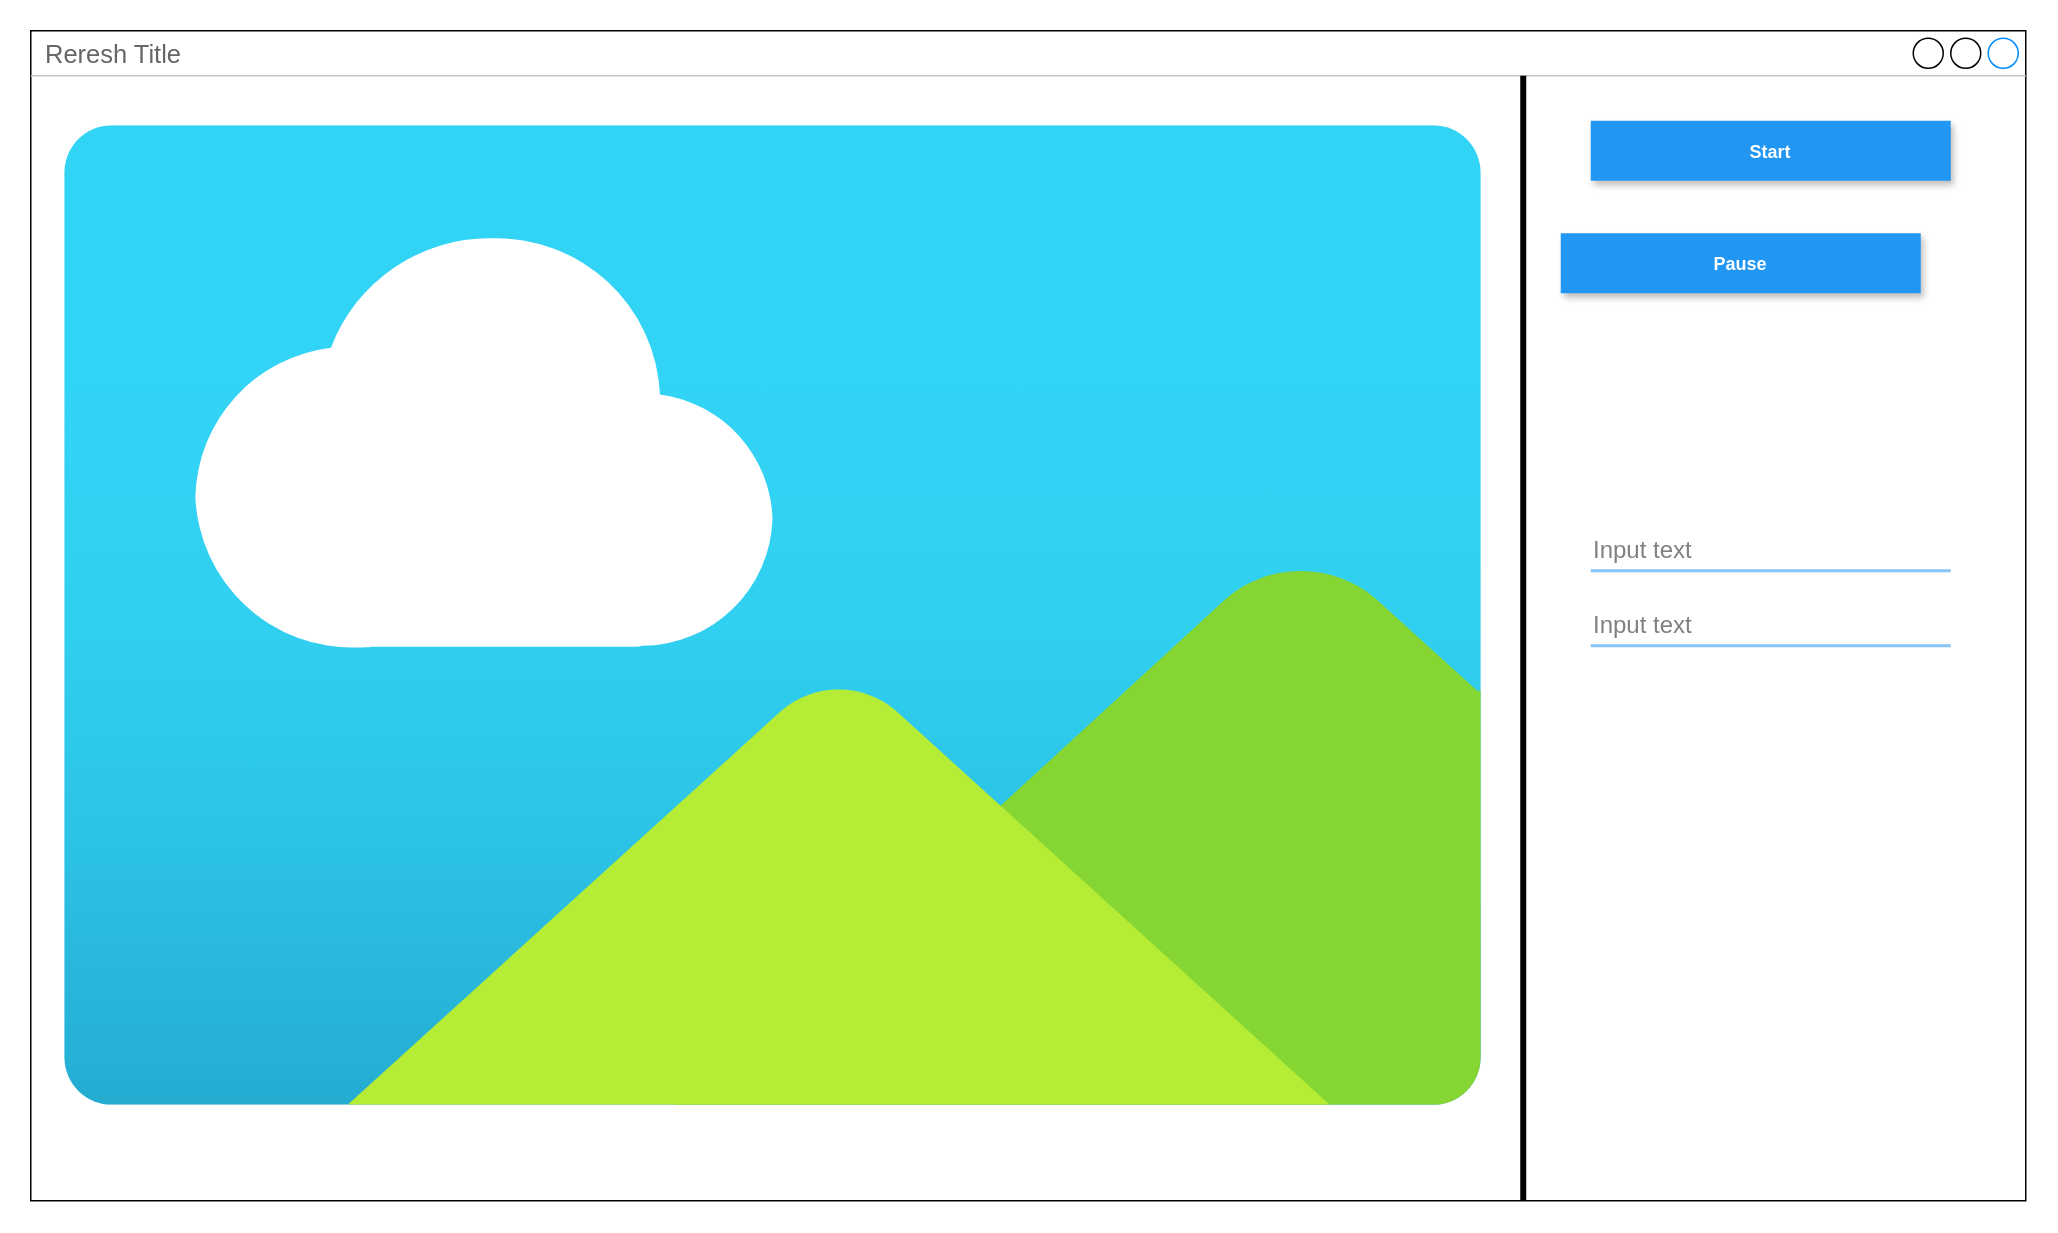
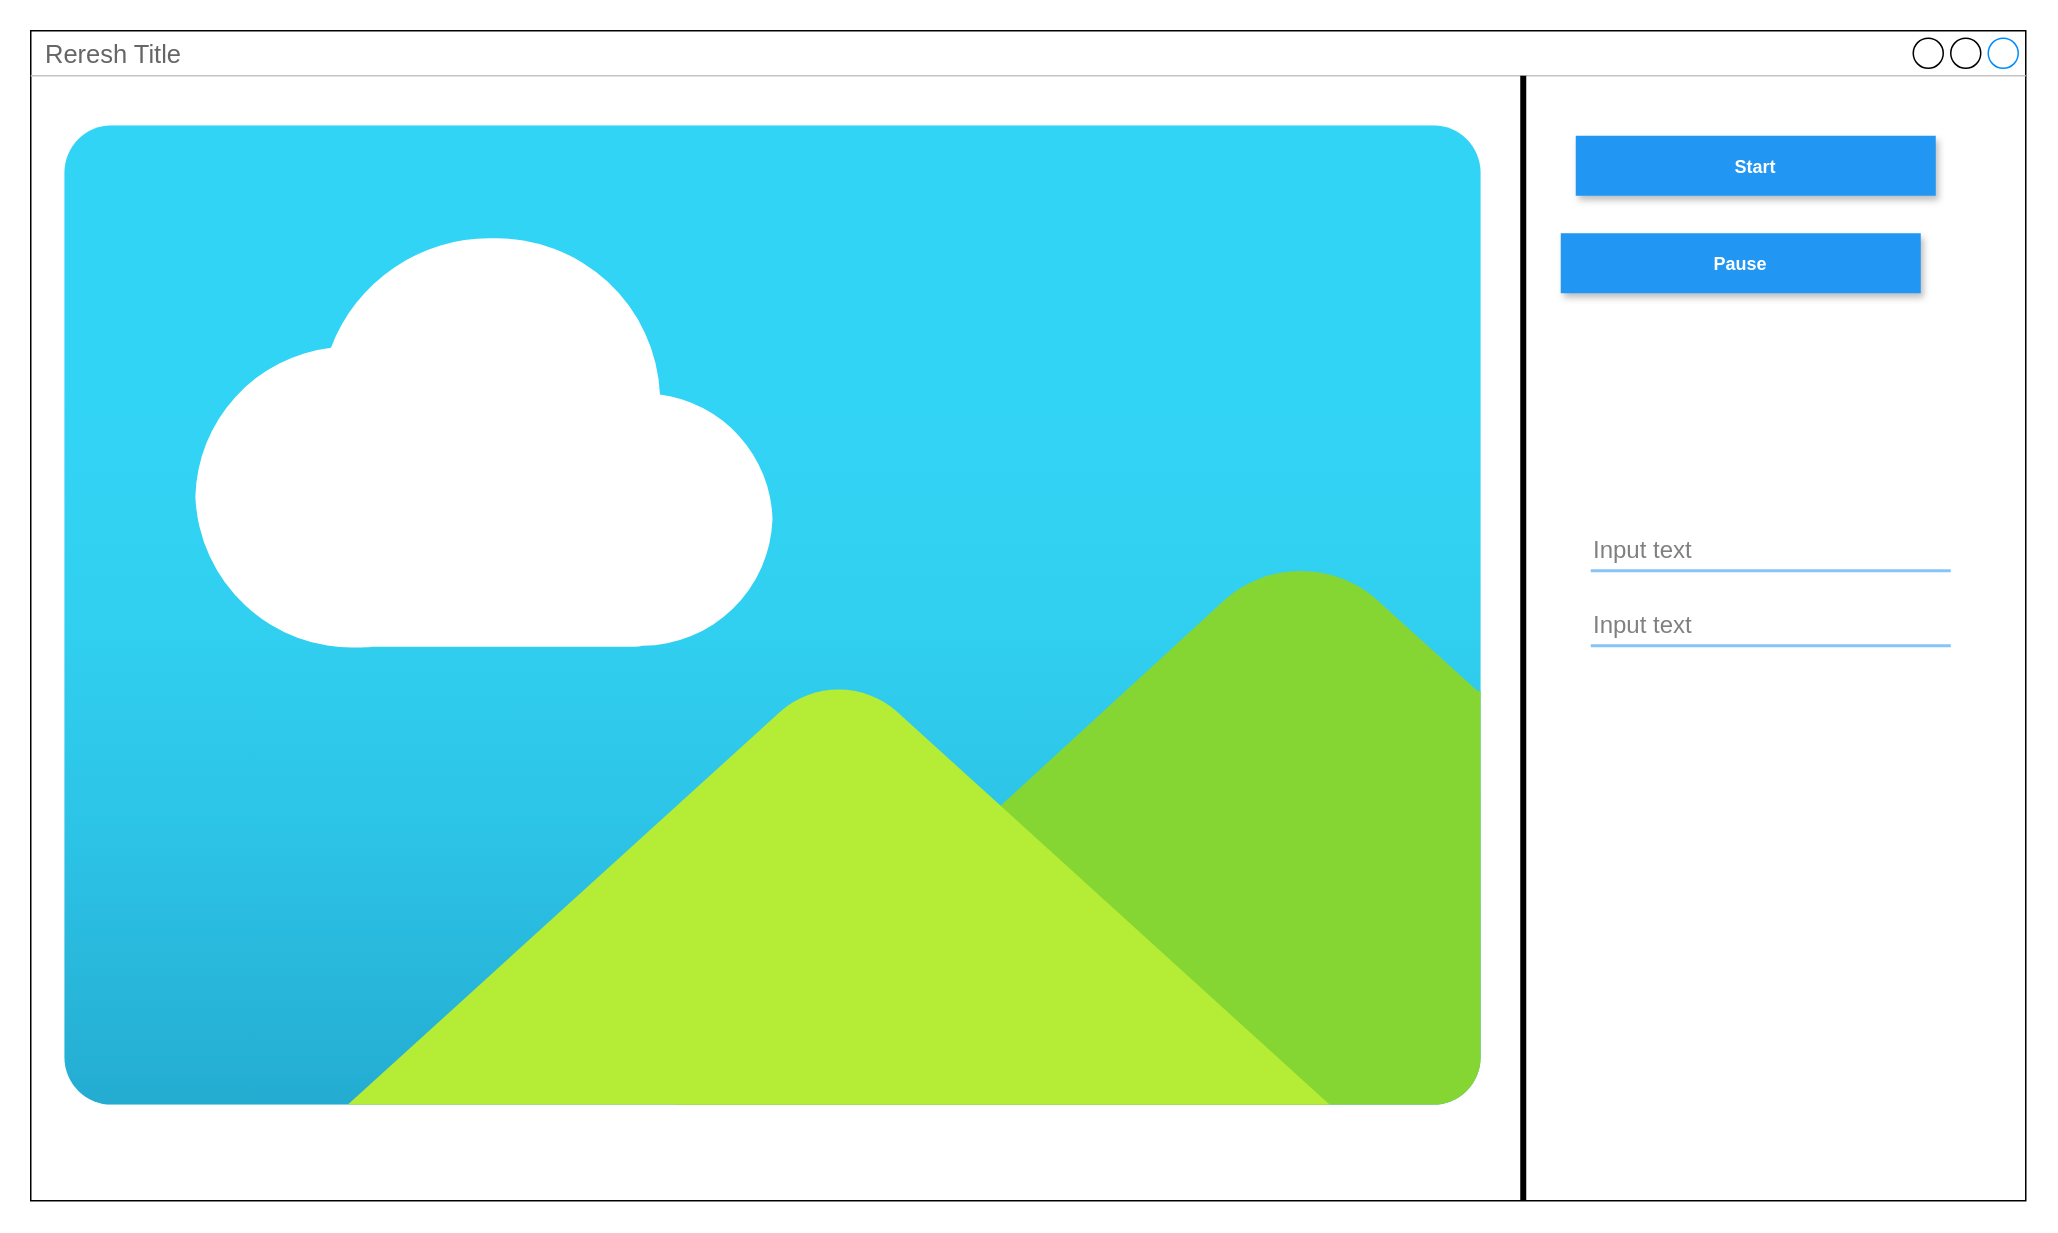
node "Start": moved (1771, 151) -> (1756, 166)
